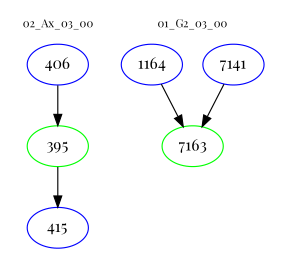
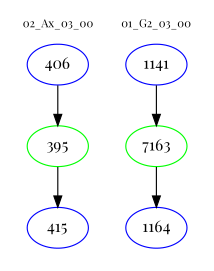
node "7141": label "7141" -> "1141"
edge "1164" -> "7163": reversed
